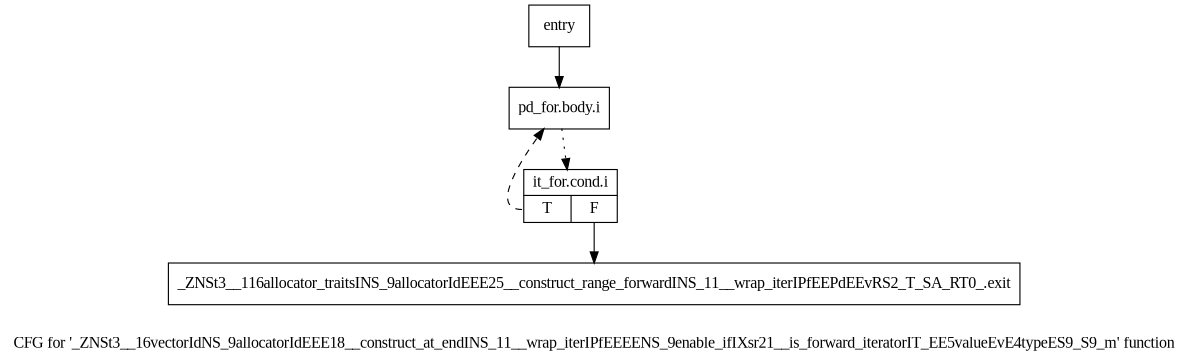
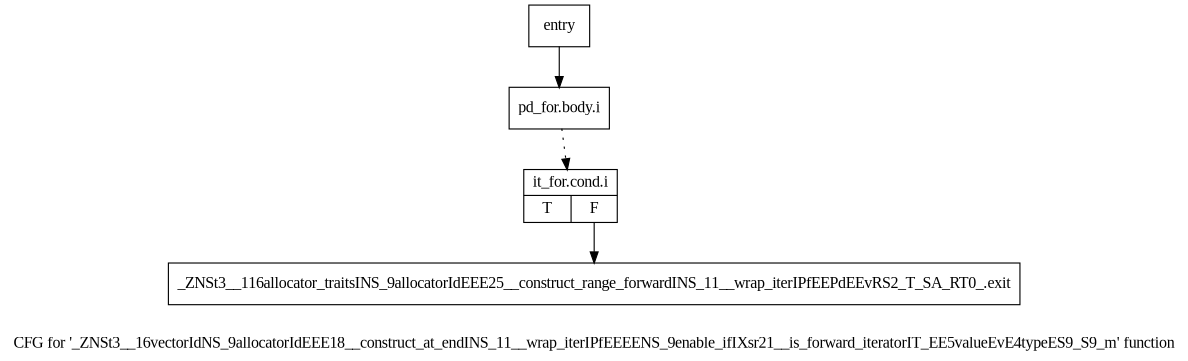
edge "it_for.cond.i" -> "pd_for.body.i": removed
